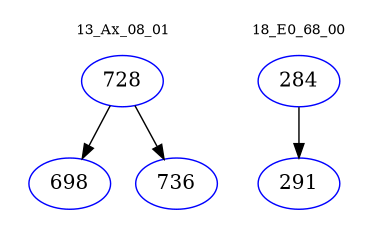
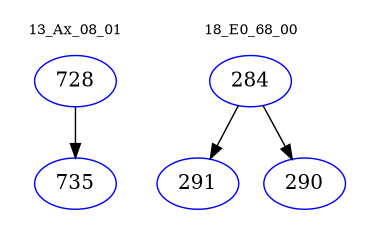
node "698": removed
node "736": label "736" -> "735"
node "290": added
